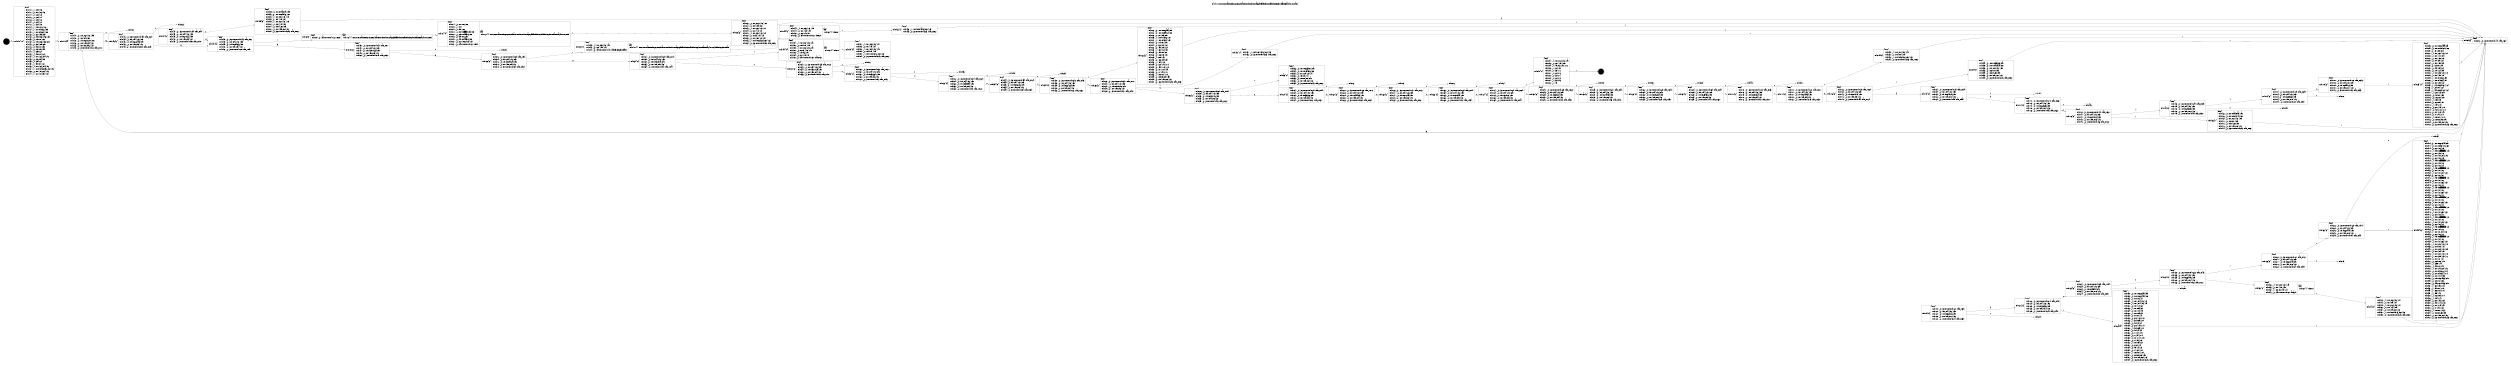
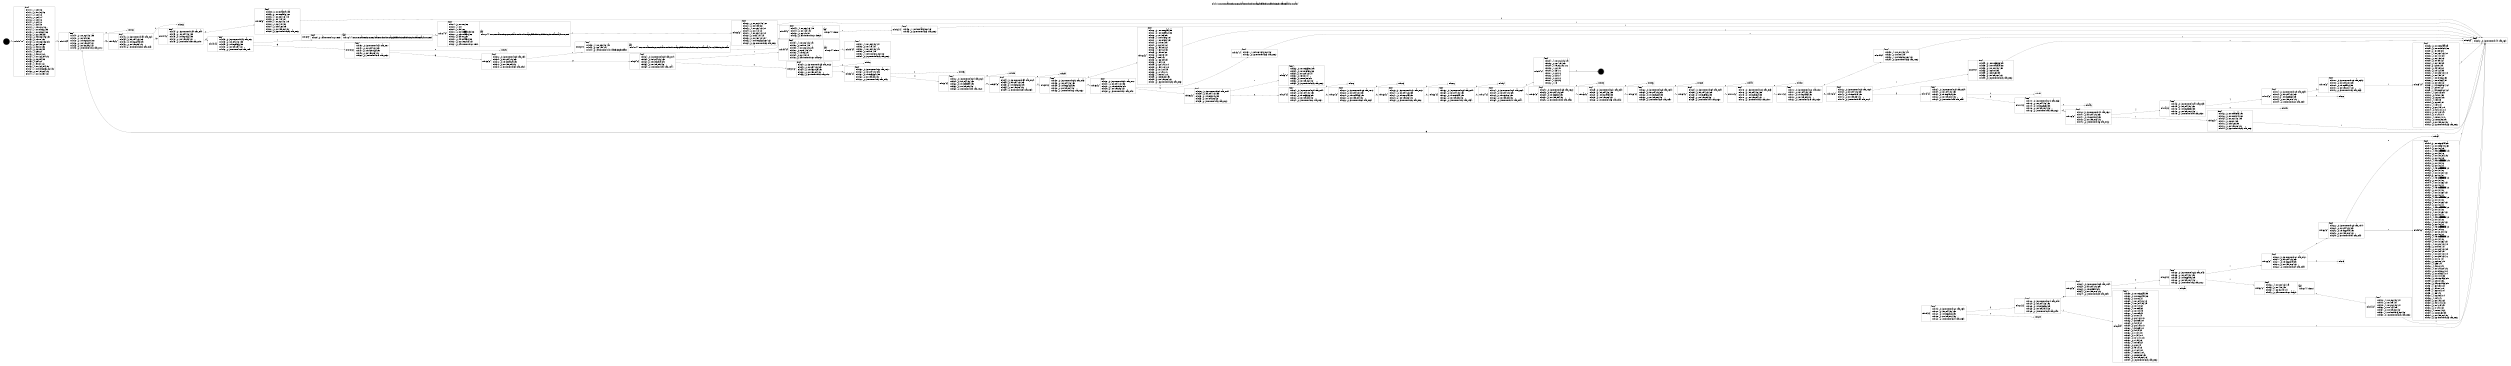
edge "0x401498 [28]" -> "0x4014d0 [28]": now "0x401498 [28]" -> "0x4014b4 [28]"
